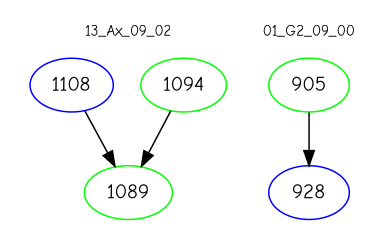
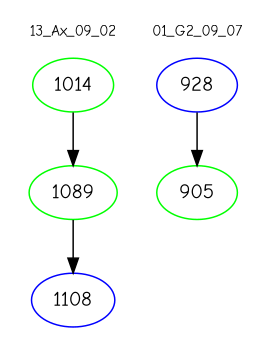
cluster "01_G2_09_00": label "01_G2_09_00" -> "01_G2_09_07"
node "1094": label "1094" -> "1014"
edge "1108" -> "1089": reversed
edge "905" -> "928": reversed
